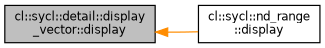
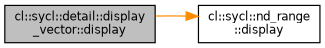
edge "cl::sycl::nd_range ::display" -> "cl::sycl::detail::display _vector::display": reversed
